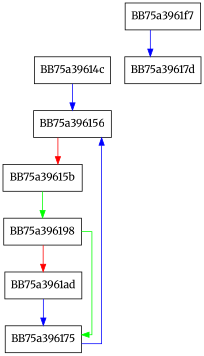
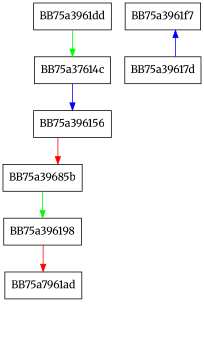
node "BB75a3961dd": added
edge "BB75a3961f7" -> "BB75a39617d": reversed
node "BB75a39614c": label "BB75a39614c" -> "BB75a37614c"
node "BB75a39615b": label "BB75a39615b" -> "BB75a39685b"
node "BB75a3961ad": label "BB75a3961ad" -> "BB75a7961ad"
node "BB75a396175": removed
